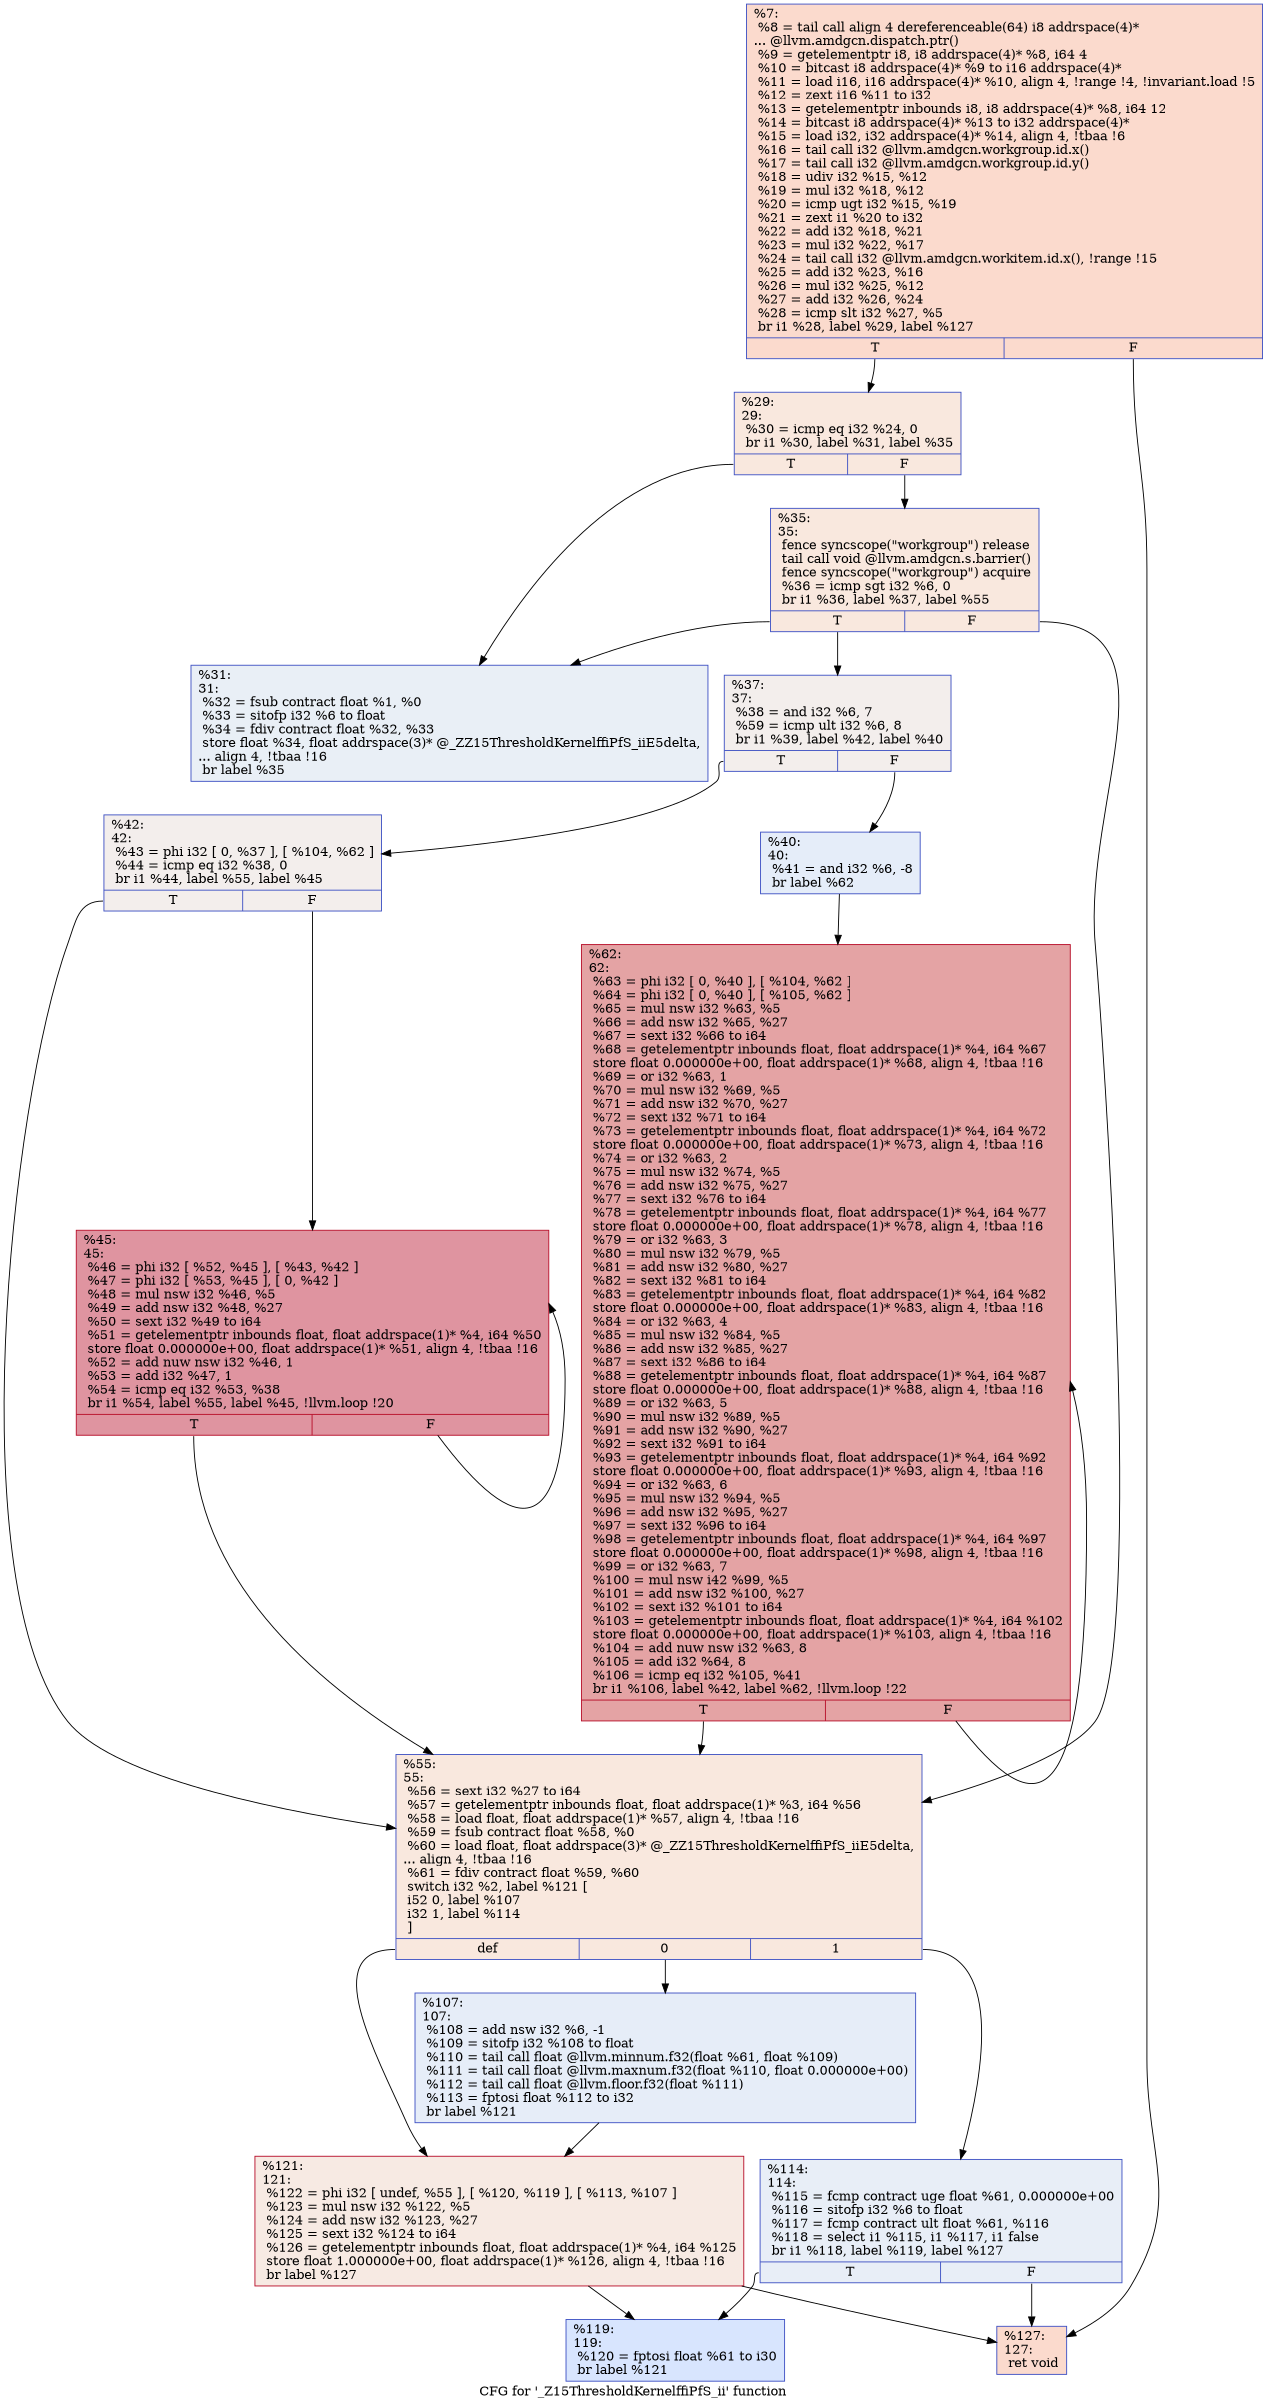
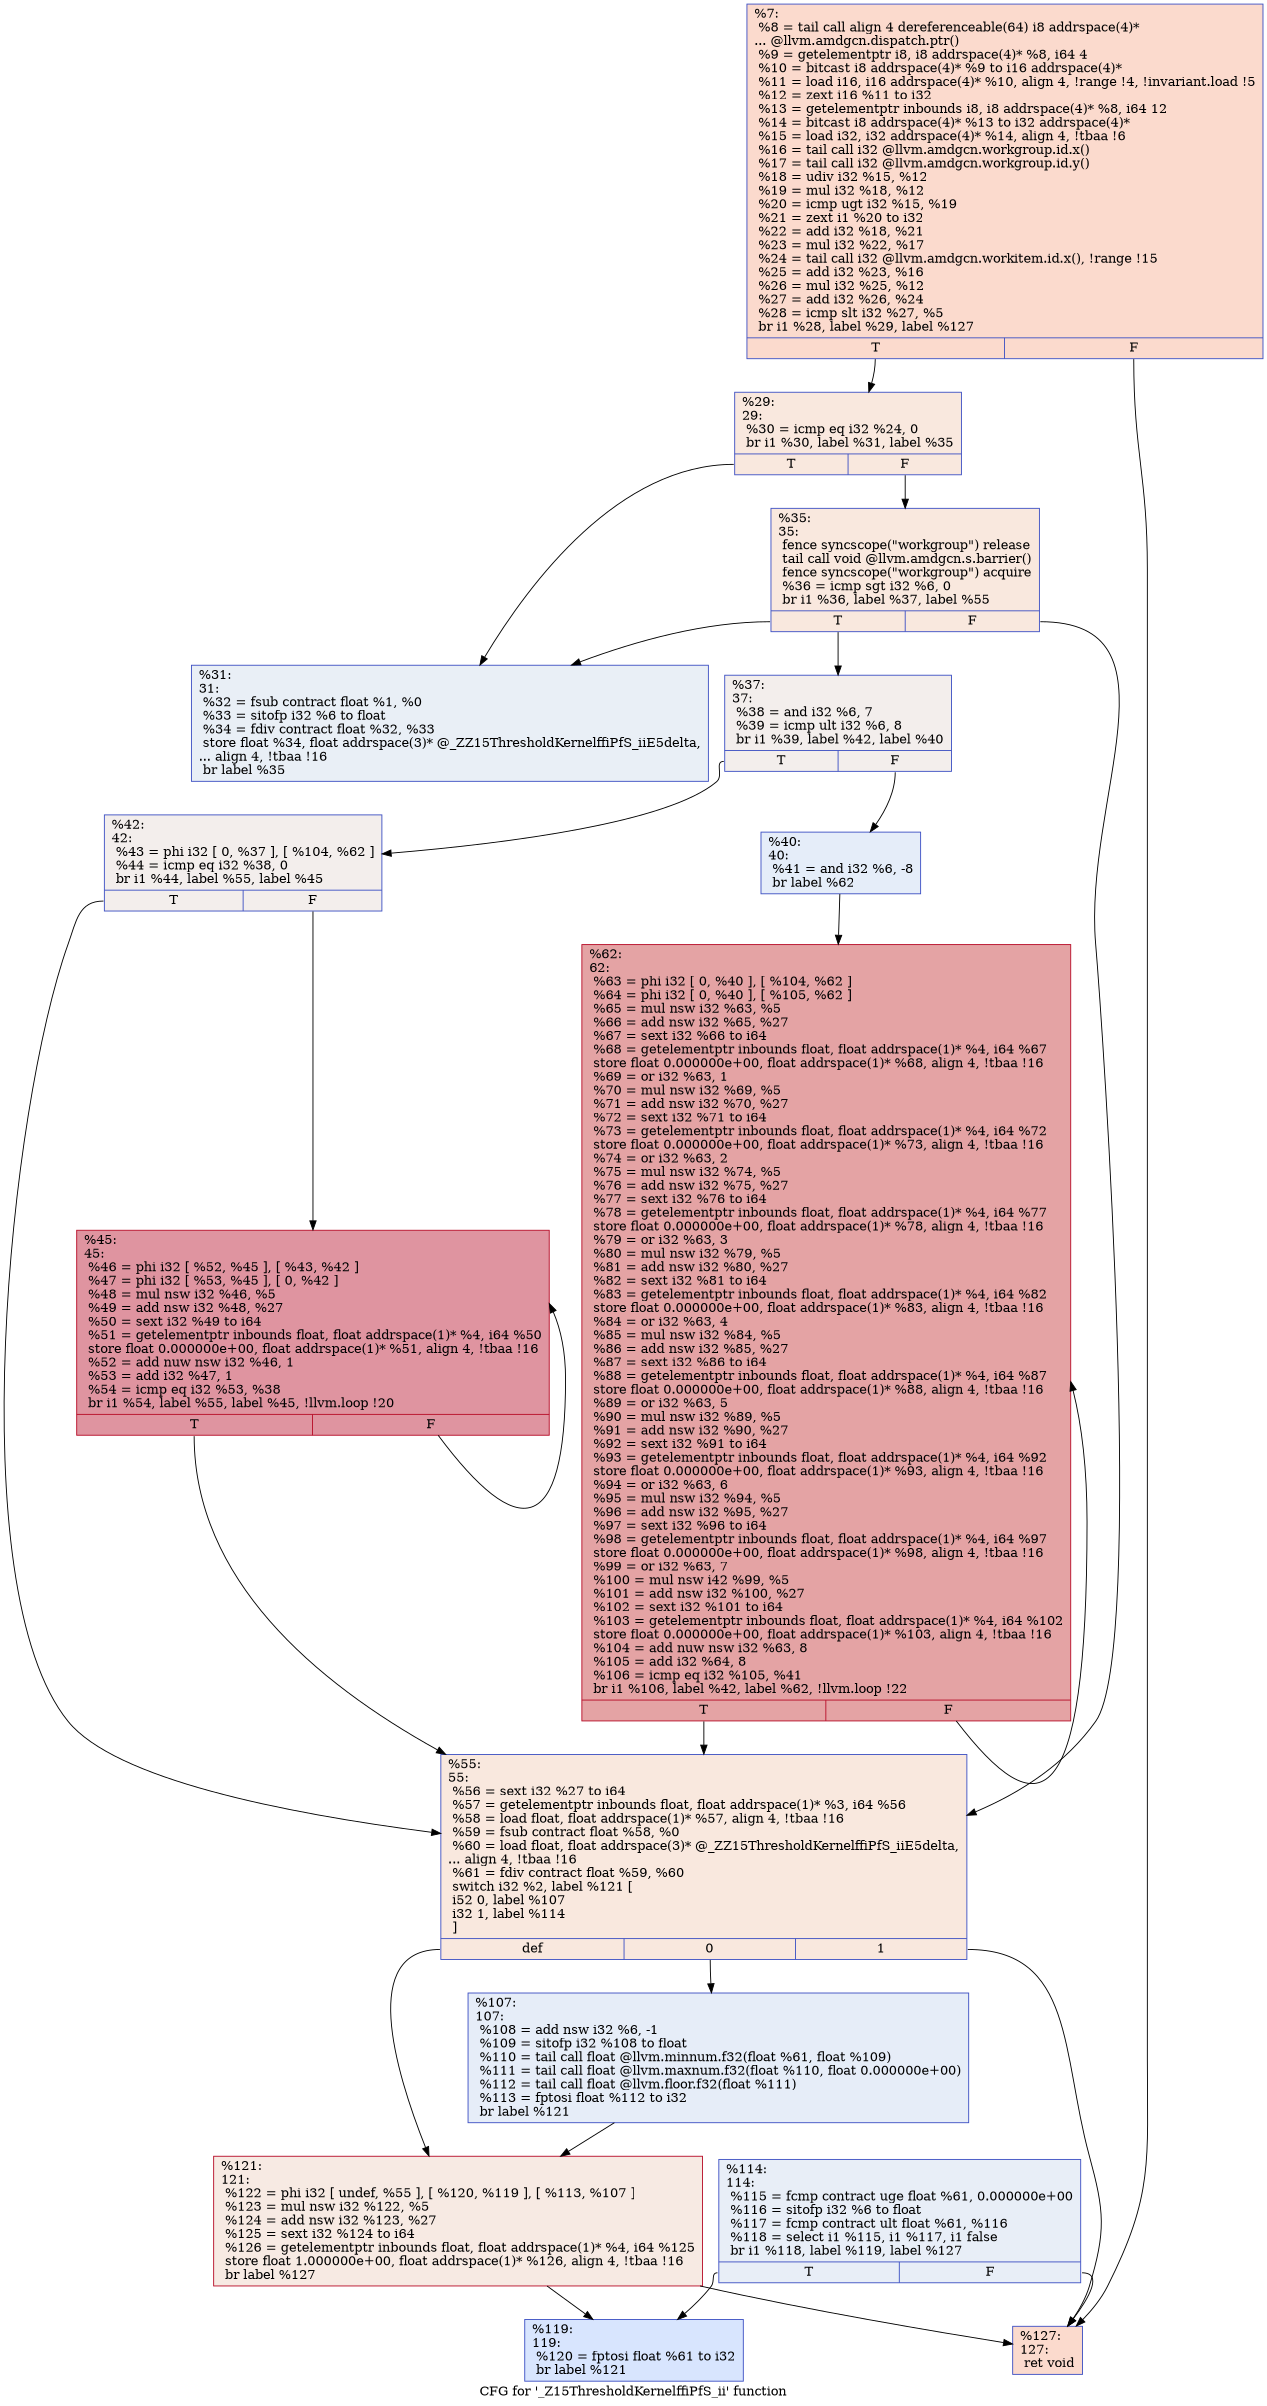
node "%37:": text "%59 = icmp ult i32 %6, 8" -> "%39 = icmp ult i32 %6, 8"
edge "%55:" -> "%114:": now "%55:" -> "%127:"
node "%119:": text "%120 = fptosi float %61 to i30" -> "%120 = fptosi float %61 to i32"
